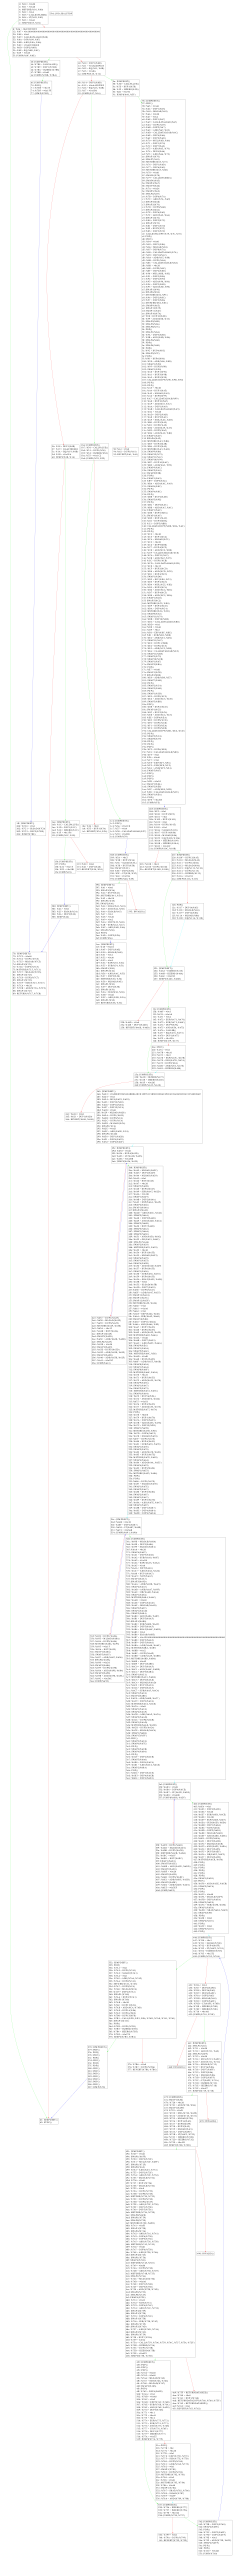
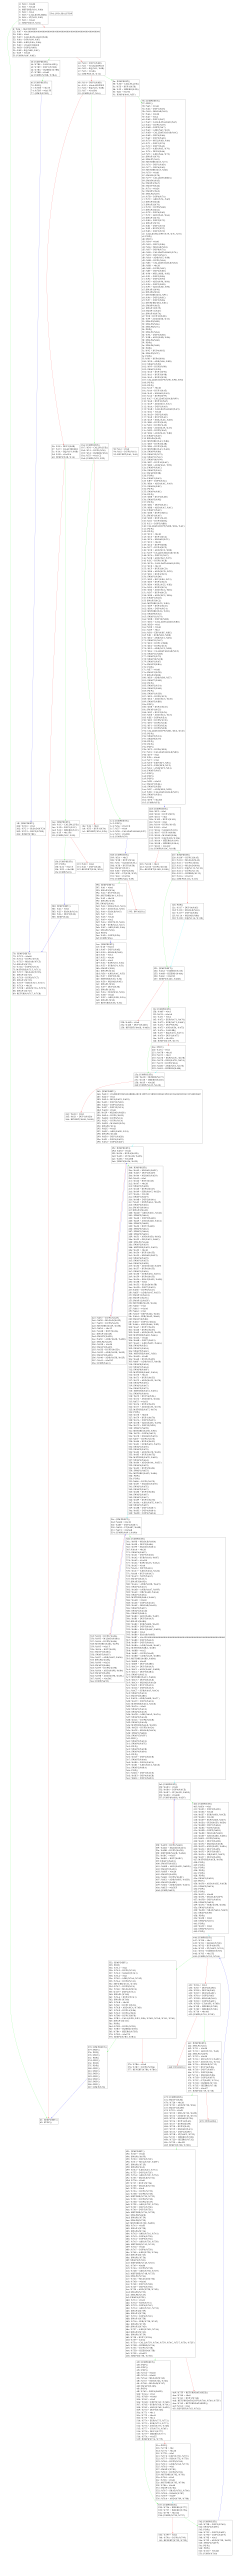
node "490: INVALID()": removed
